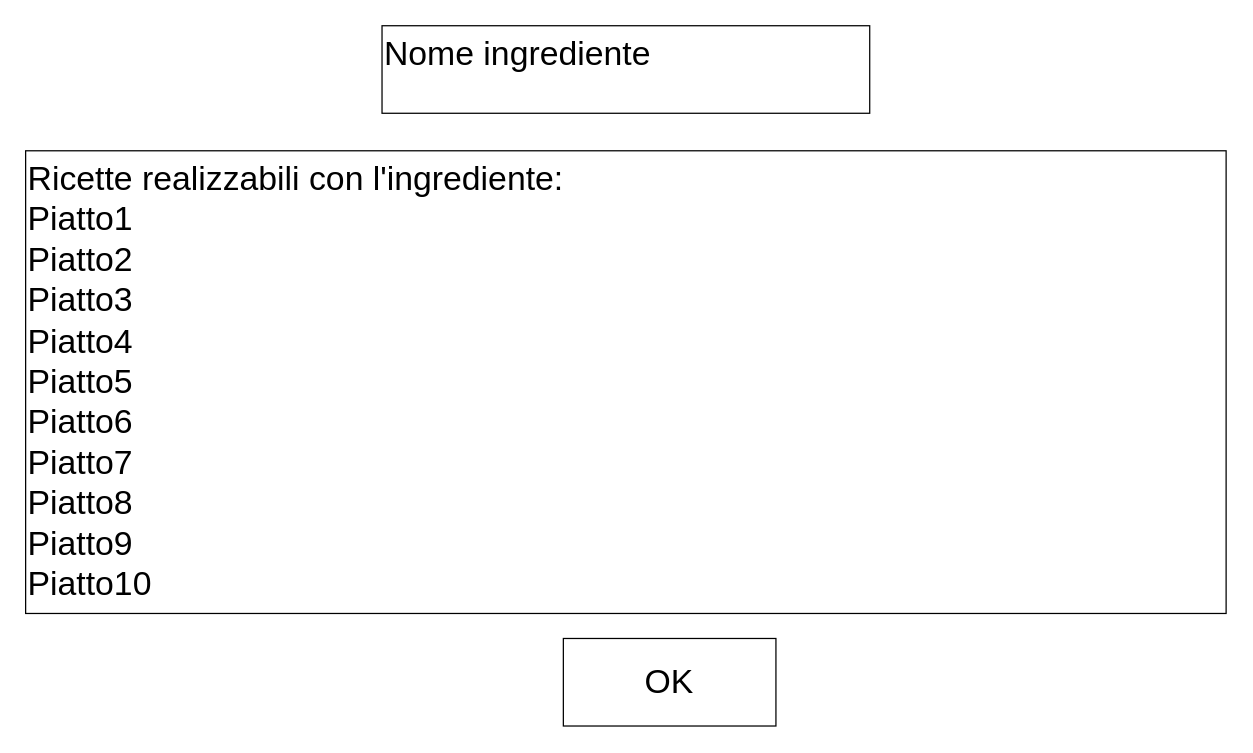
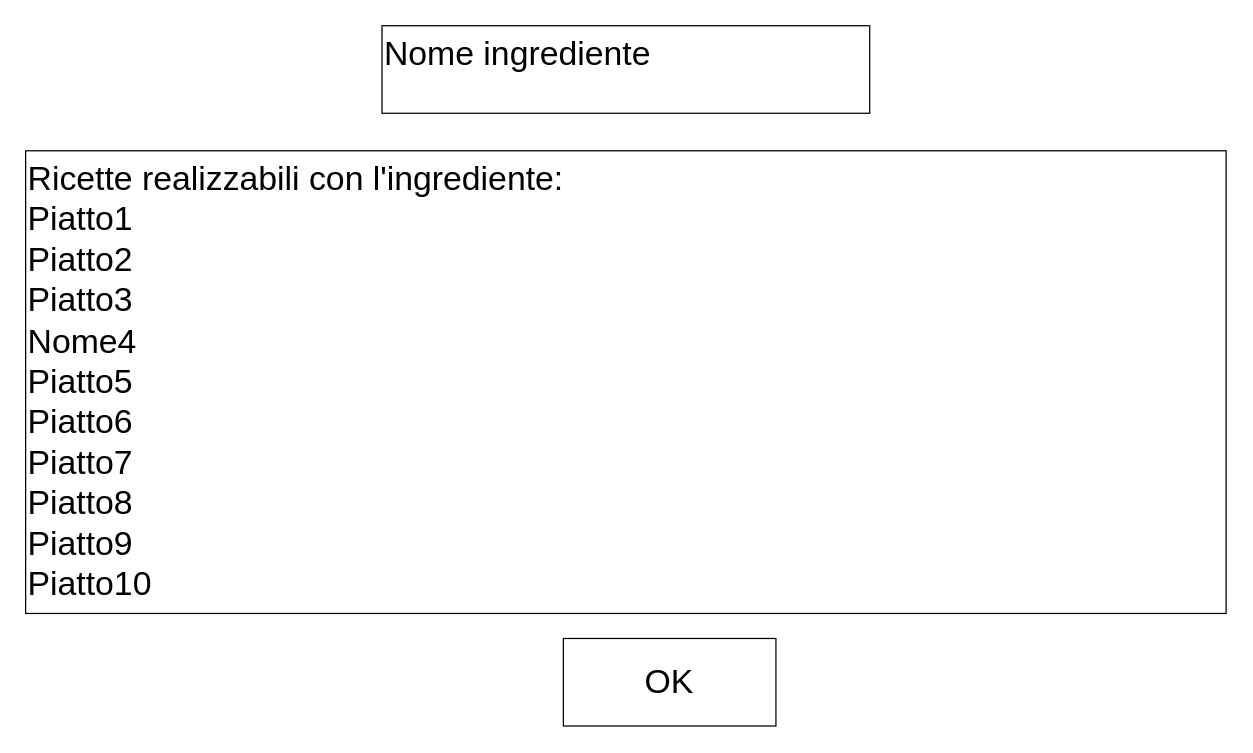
node "Ricette realizzabili con l'ingrediente: Piatto1 Piatto2 Piatto3 Piatto4 Piatto5 Piatto6 Piatto7 Piatto8 Piatto9 Piatto10": label "Ricette realizzabili con l'ingrediente: Piatto1 Piatto2 Piatto3 Piatto4 Piatto5 Piatto6 Piatto7 Piatto8 Piatto9 Piatto10" -> "Ricette realizzabili con l'ingrediente: Piatto1 Piatto2 Piatto3 Nome4 Piatto5 Piatto6 Piatto7 Piatto8 Piatto9 Piatto10"
